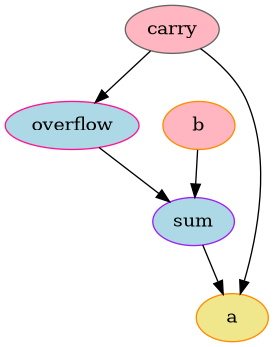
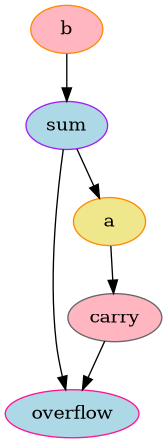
edge "carry" -> "a": reversed
edge "overflow" -> "sum": reversed
